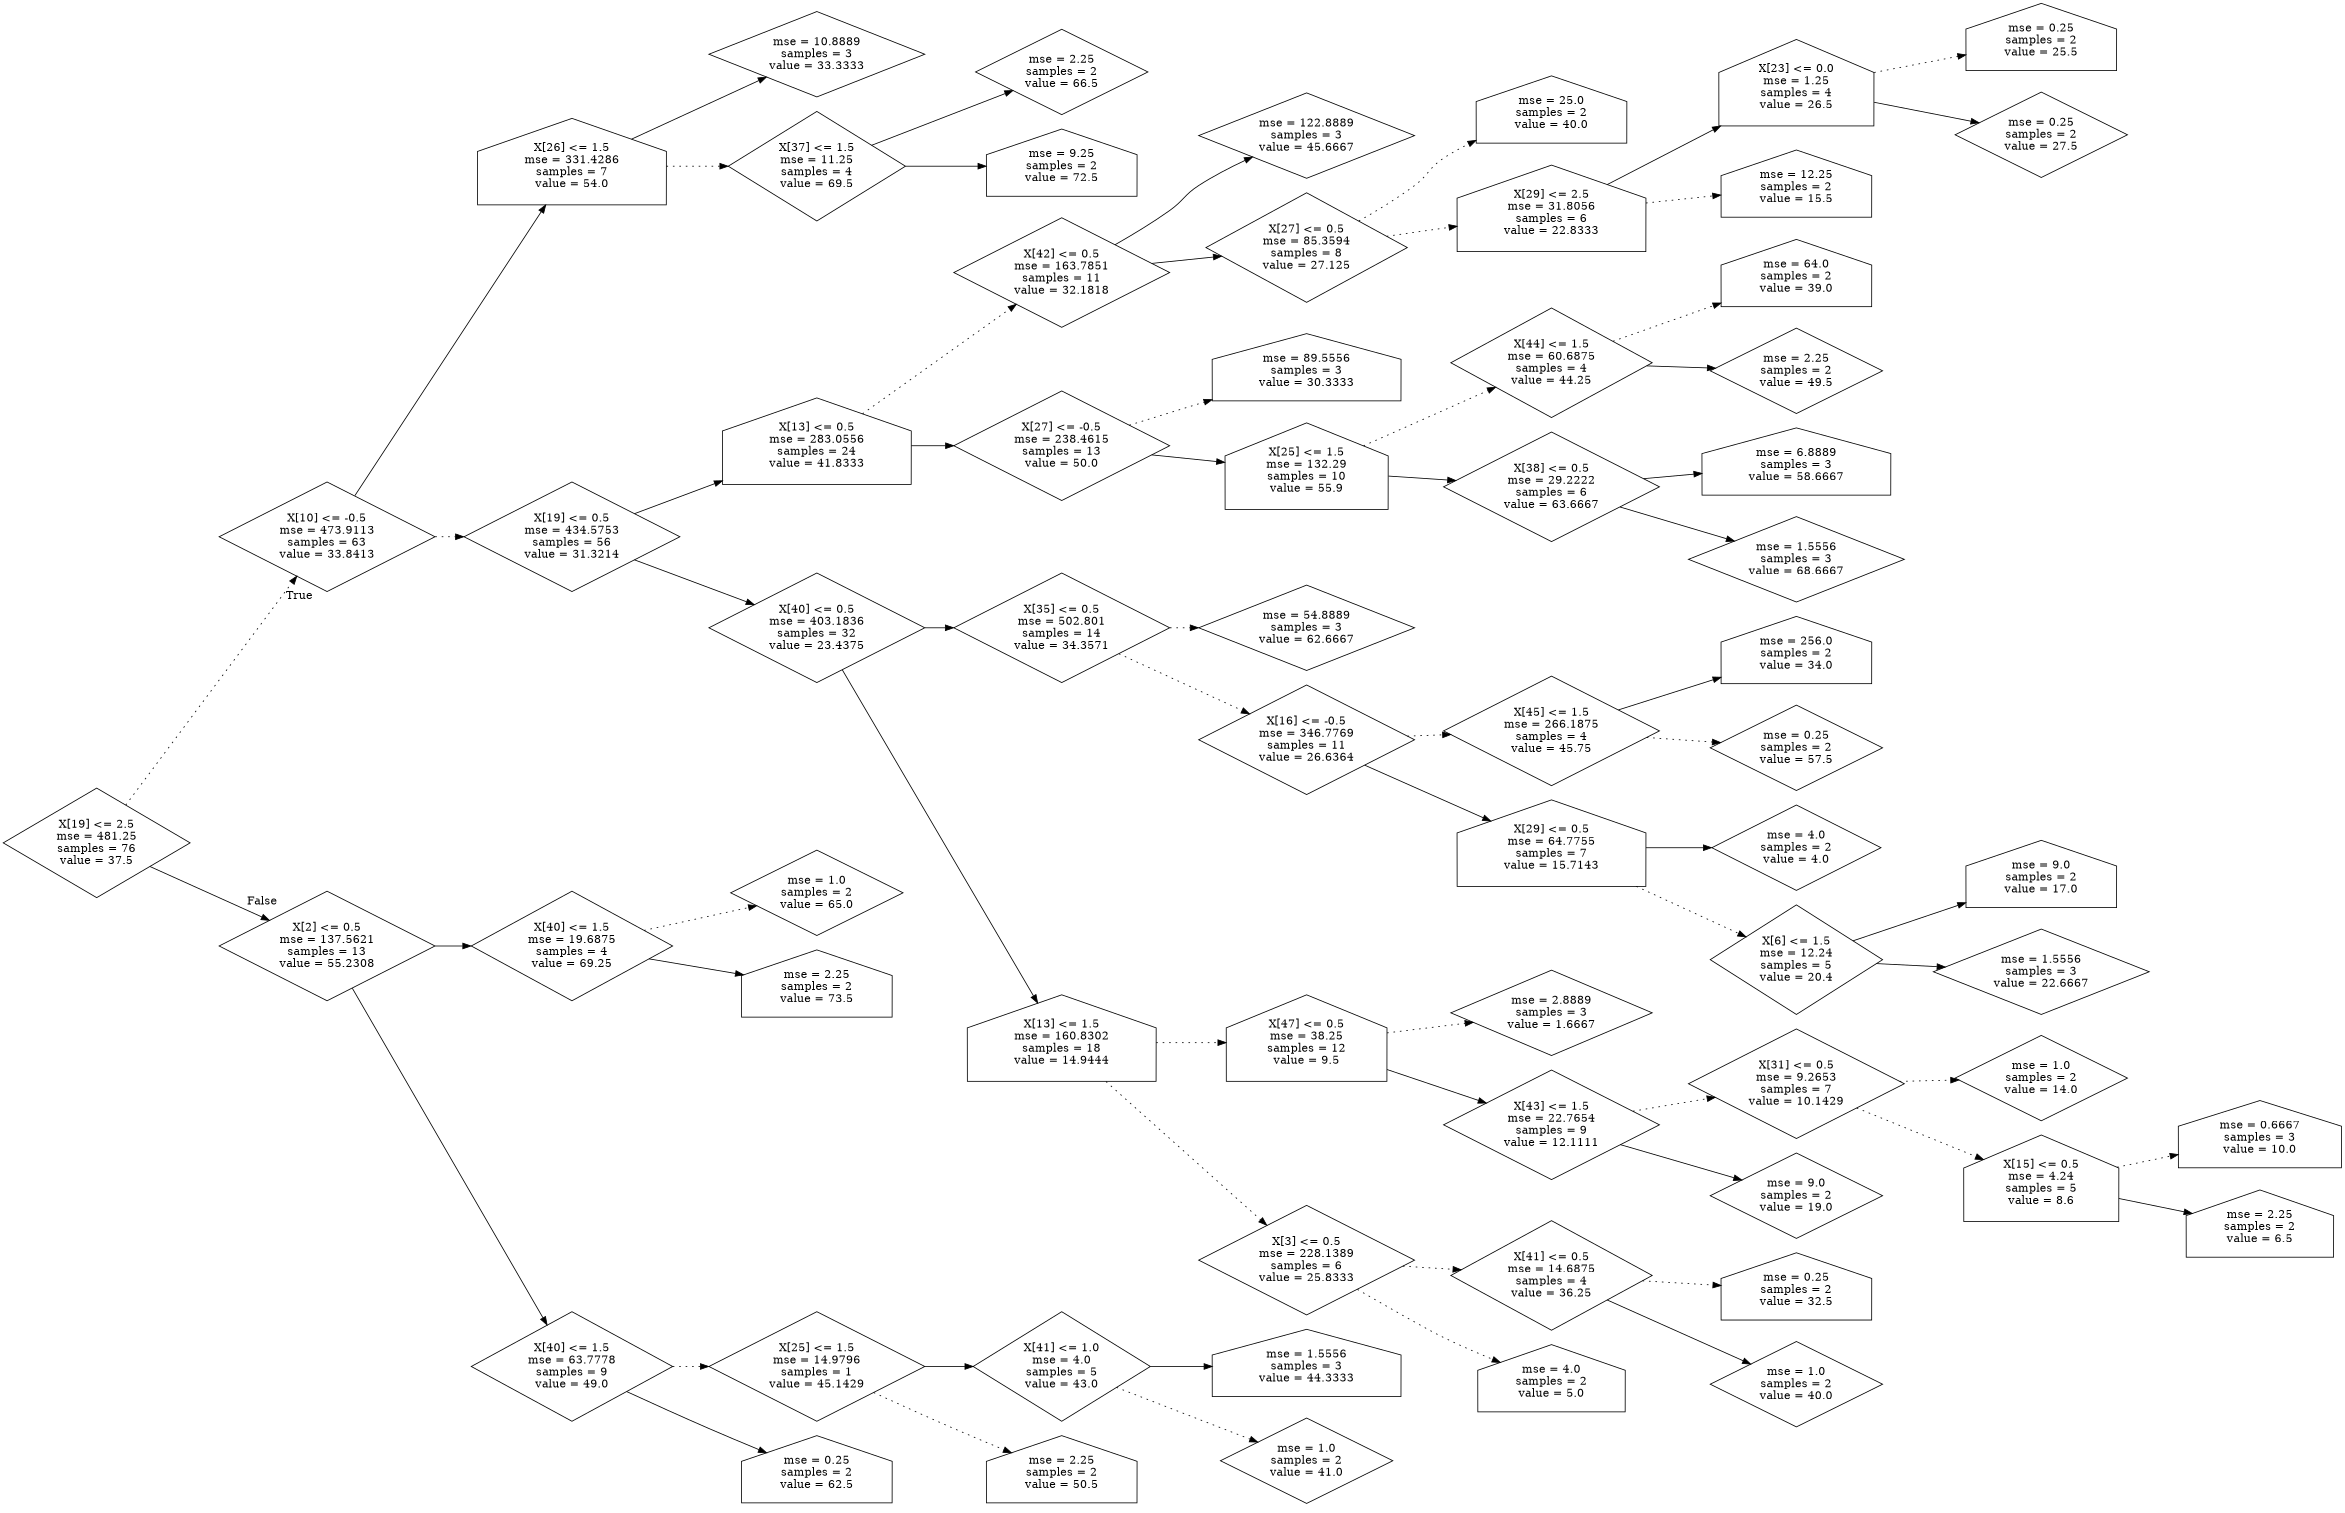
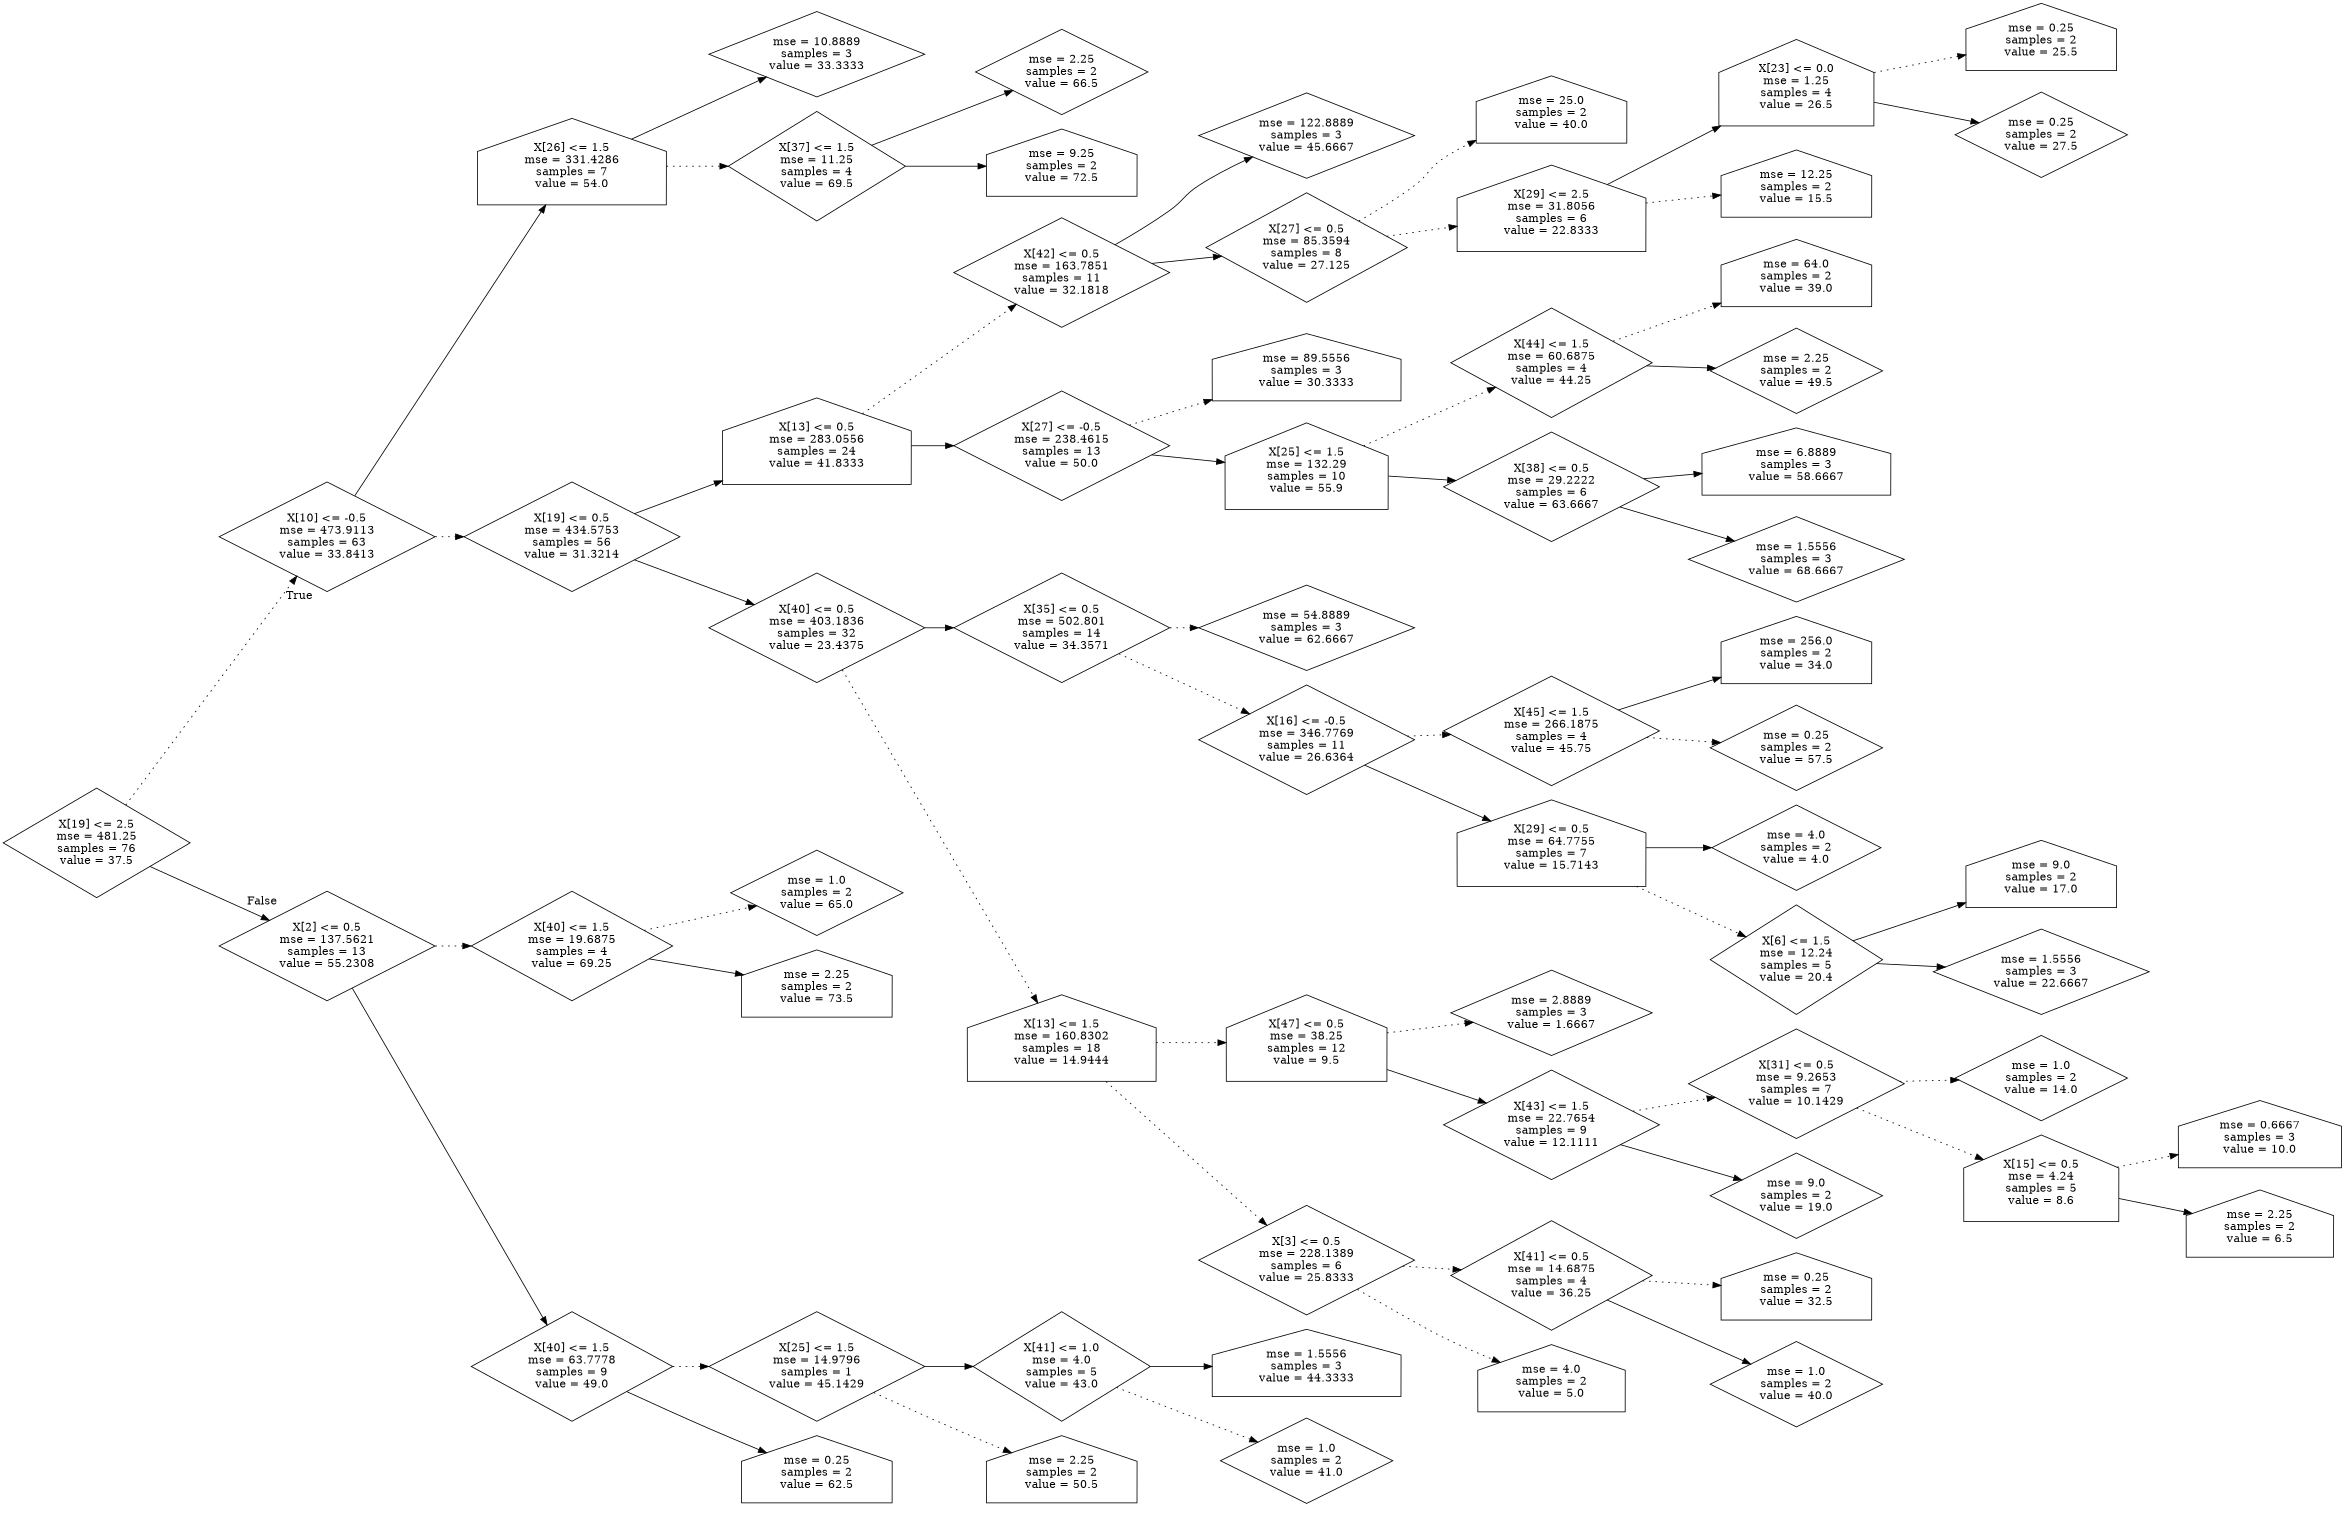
edge "X[40] <= 0.5 mse = 403.1836 samples = 32 value = 23.4375" -> "X[13] <= 1.5 mse = 160.8302 samples = 18 value = 14.9444": style solid -> dotted
edge "X[2] <= 0.5 mse = 137.5621 samples = 13 value = 55.2308" -> "X[40] <= 1.5 mse = 19.6875 samples = 4 value = 69.25": style solid -> dotted
